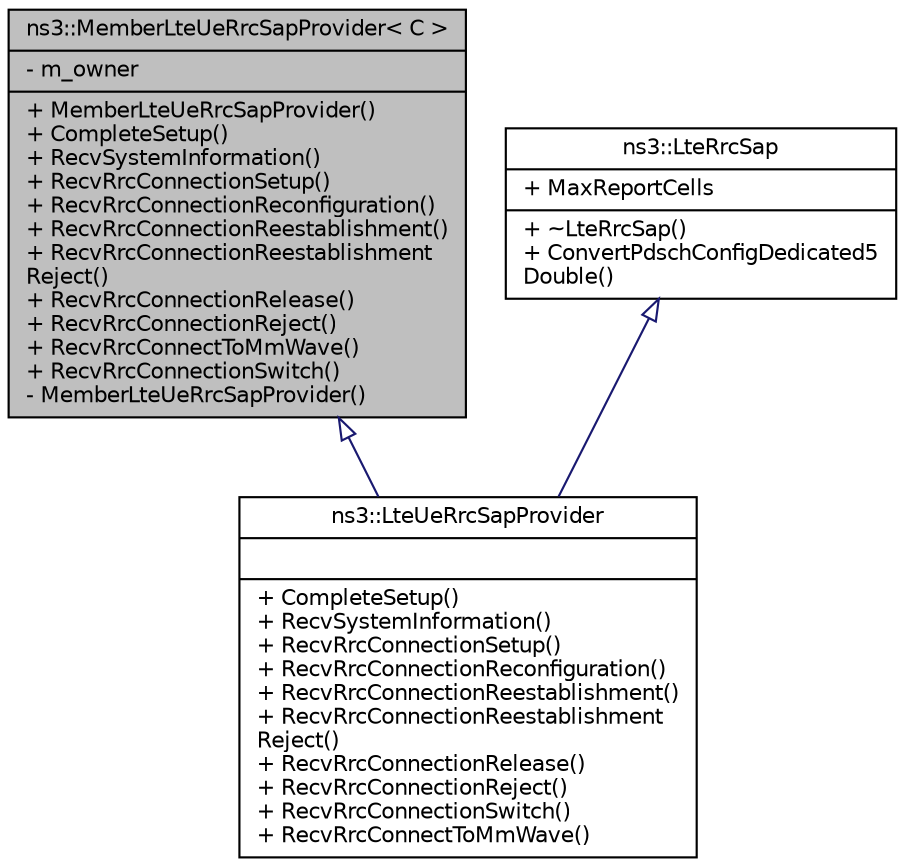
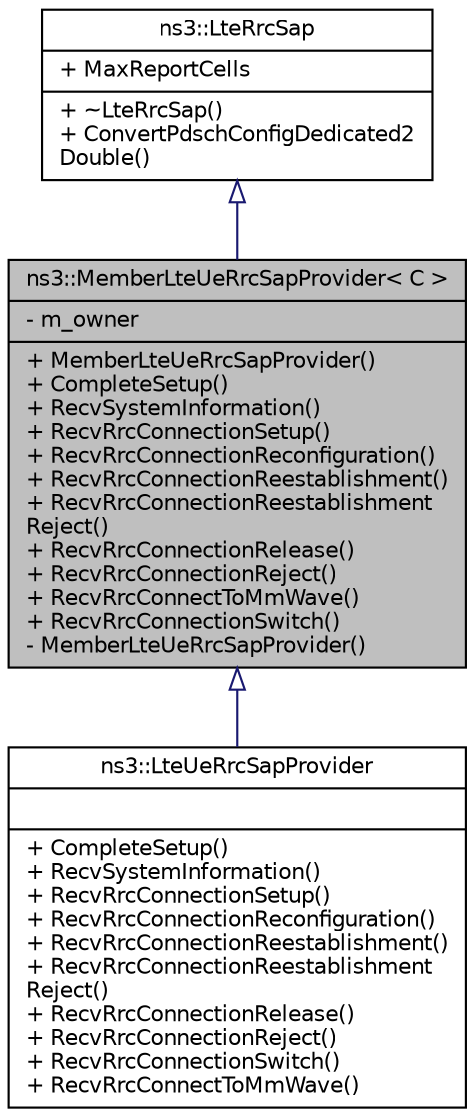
node "ns3::LteRrcSap": text "+ ConvertPdschConfigDedicated5" -> "+ ConvertPdschConfigDedicated2"
edge "ns3::LteUeRrcSapProvider" -> "ns3::LteRrcSap": now "ns3::MemberLteUeRrcSapProvider< C >" -> "ns3::LteRrcSap"
